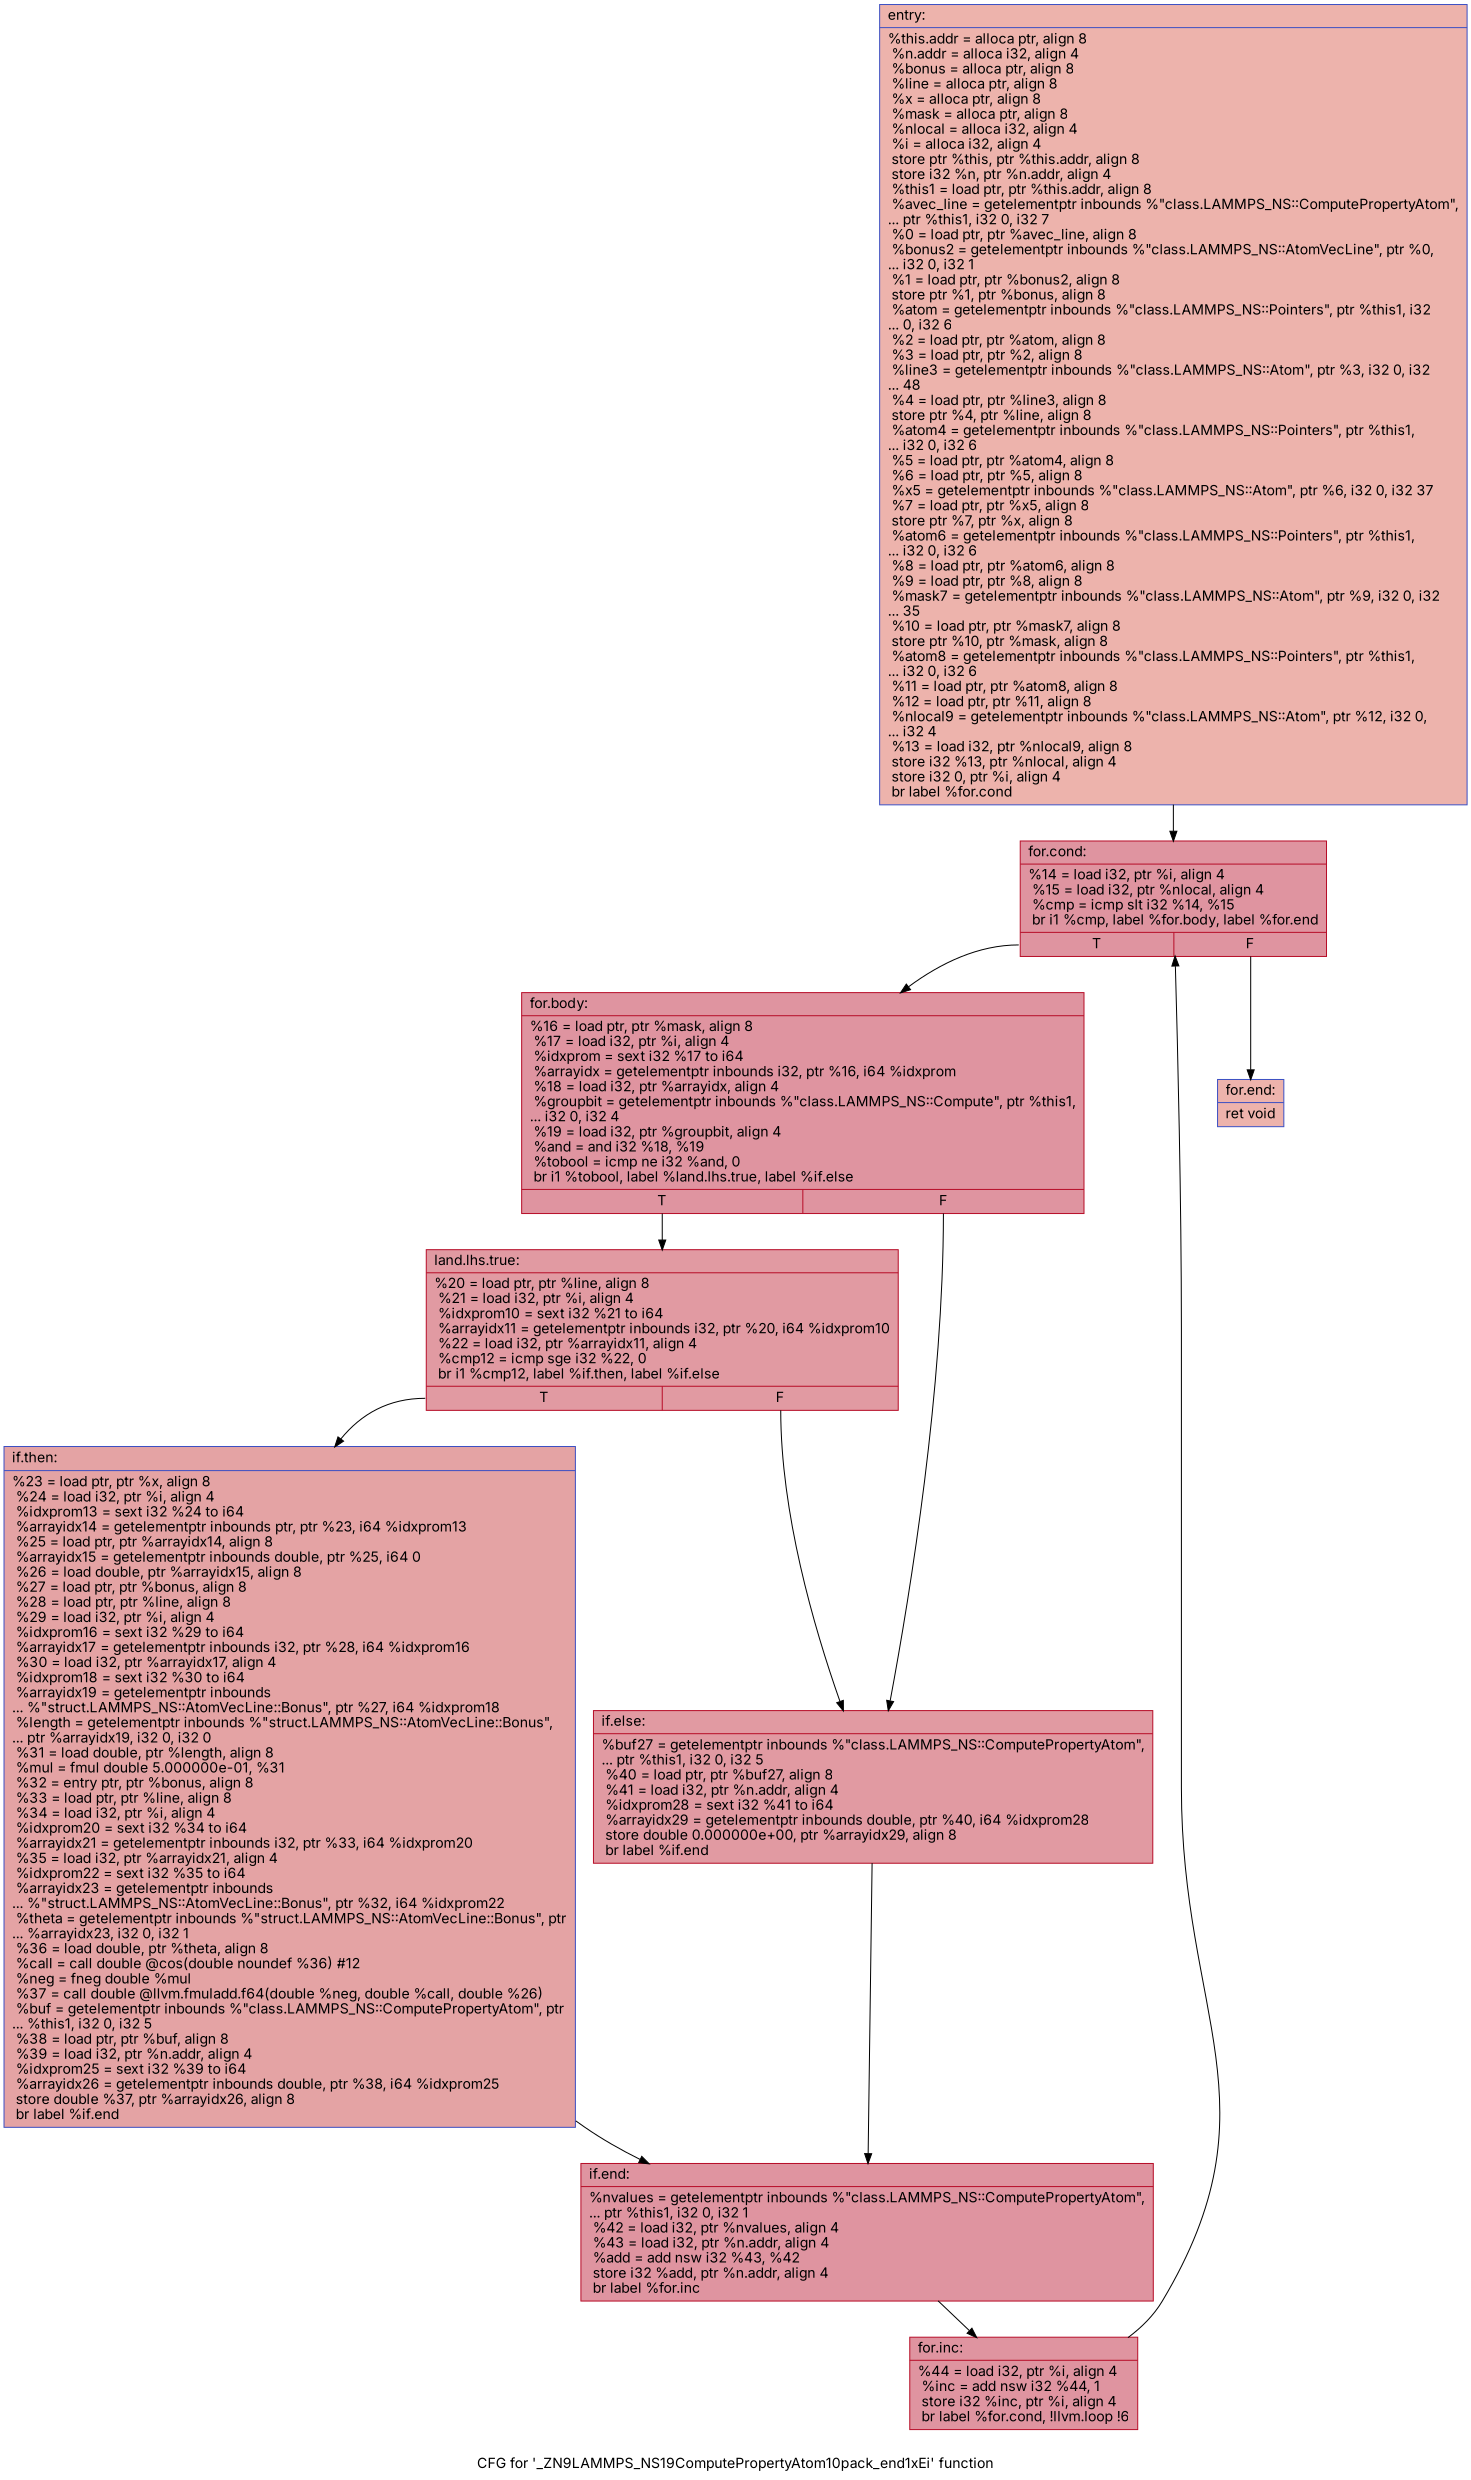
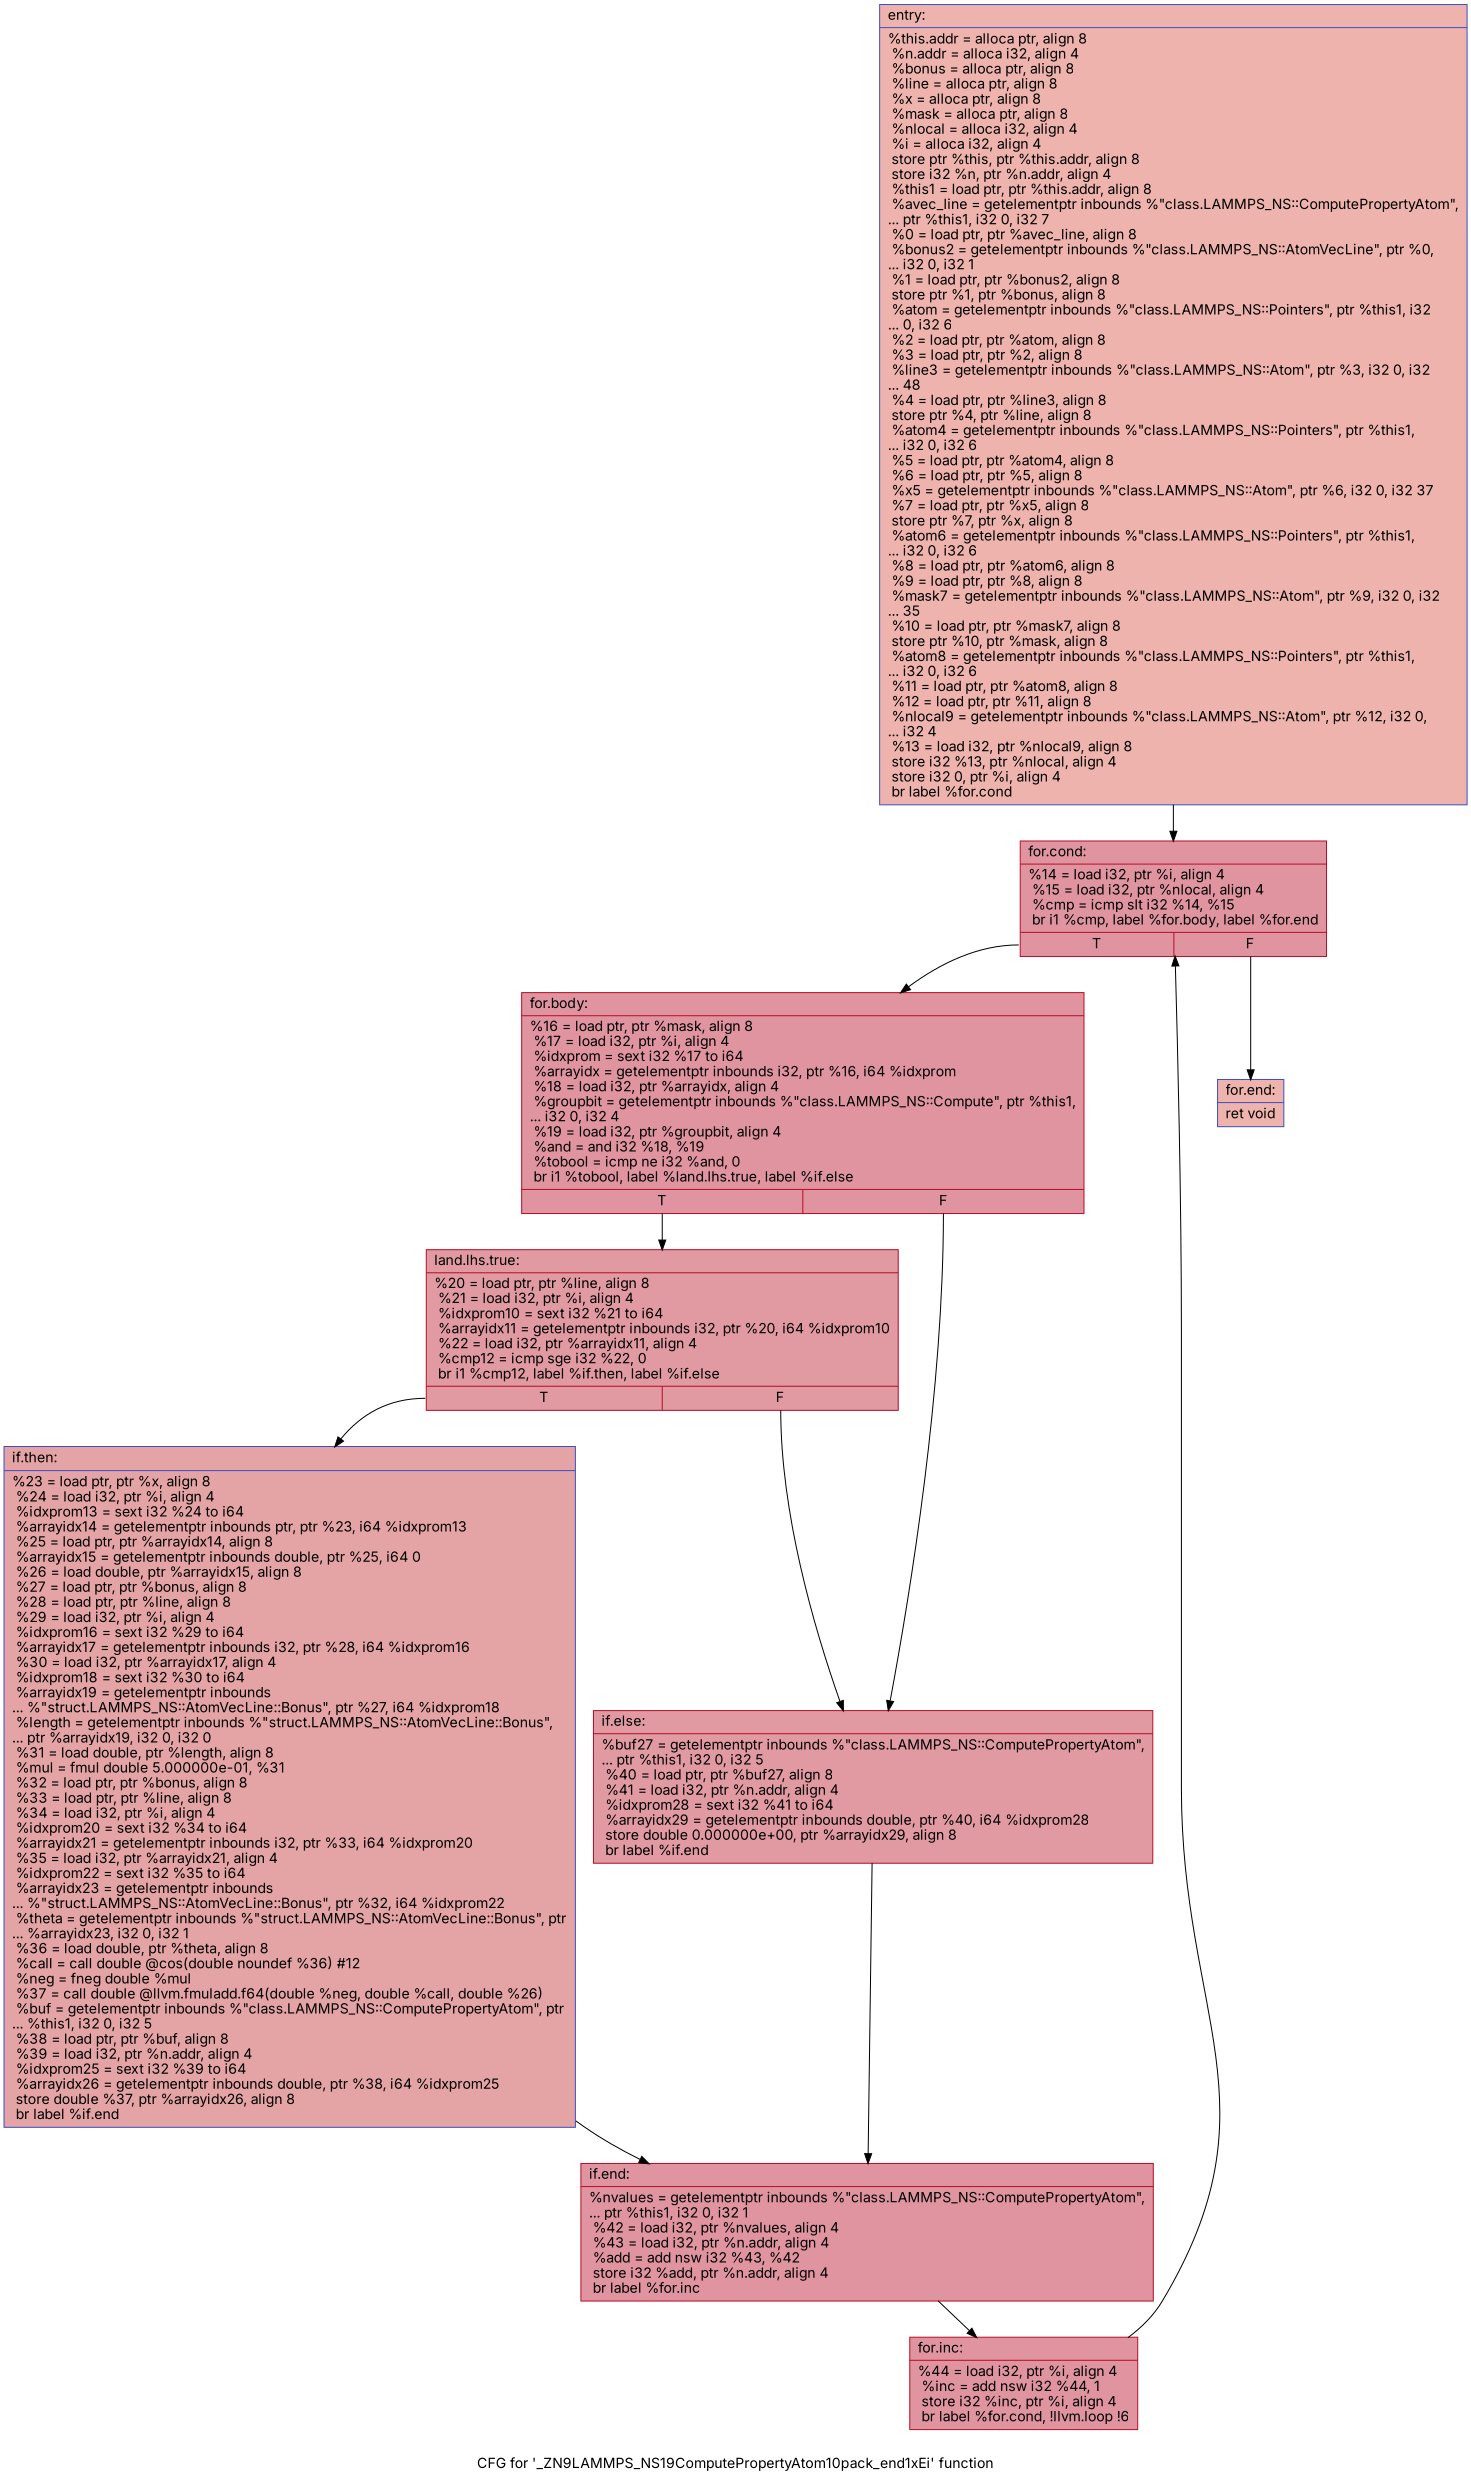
node "if.then:": text "%32 = entry ptr, ptr %bonus, align 8" -> "%32 = load ptr, ptr %bonus, align 8"
